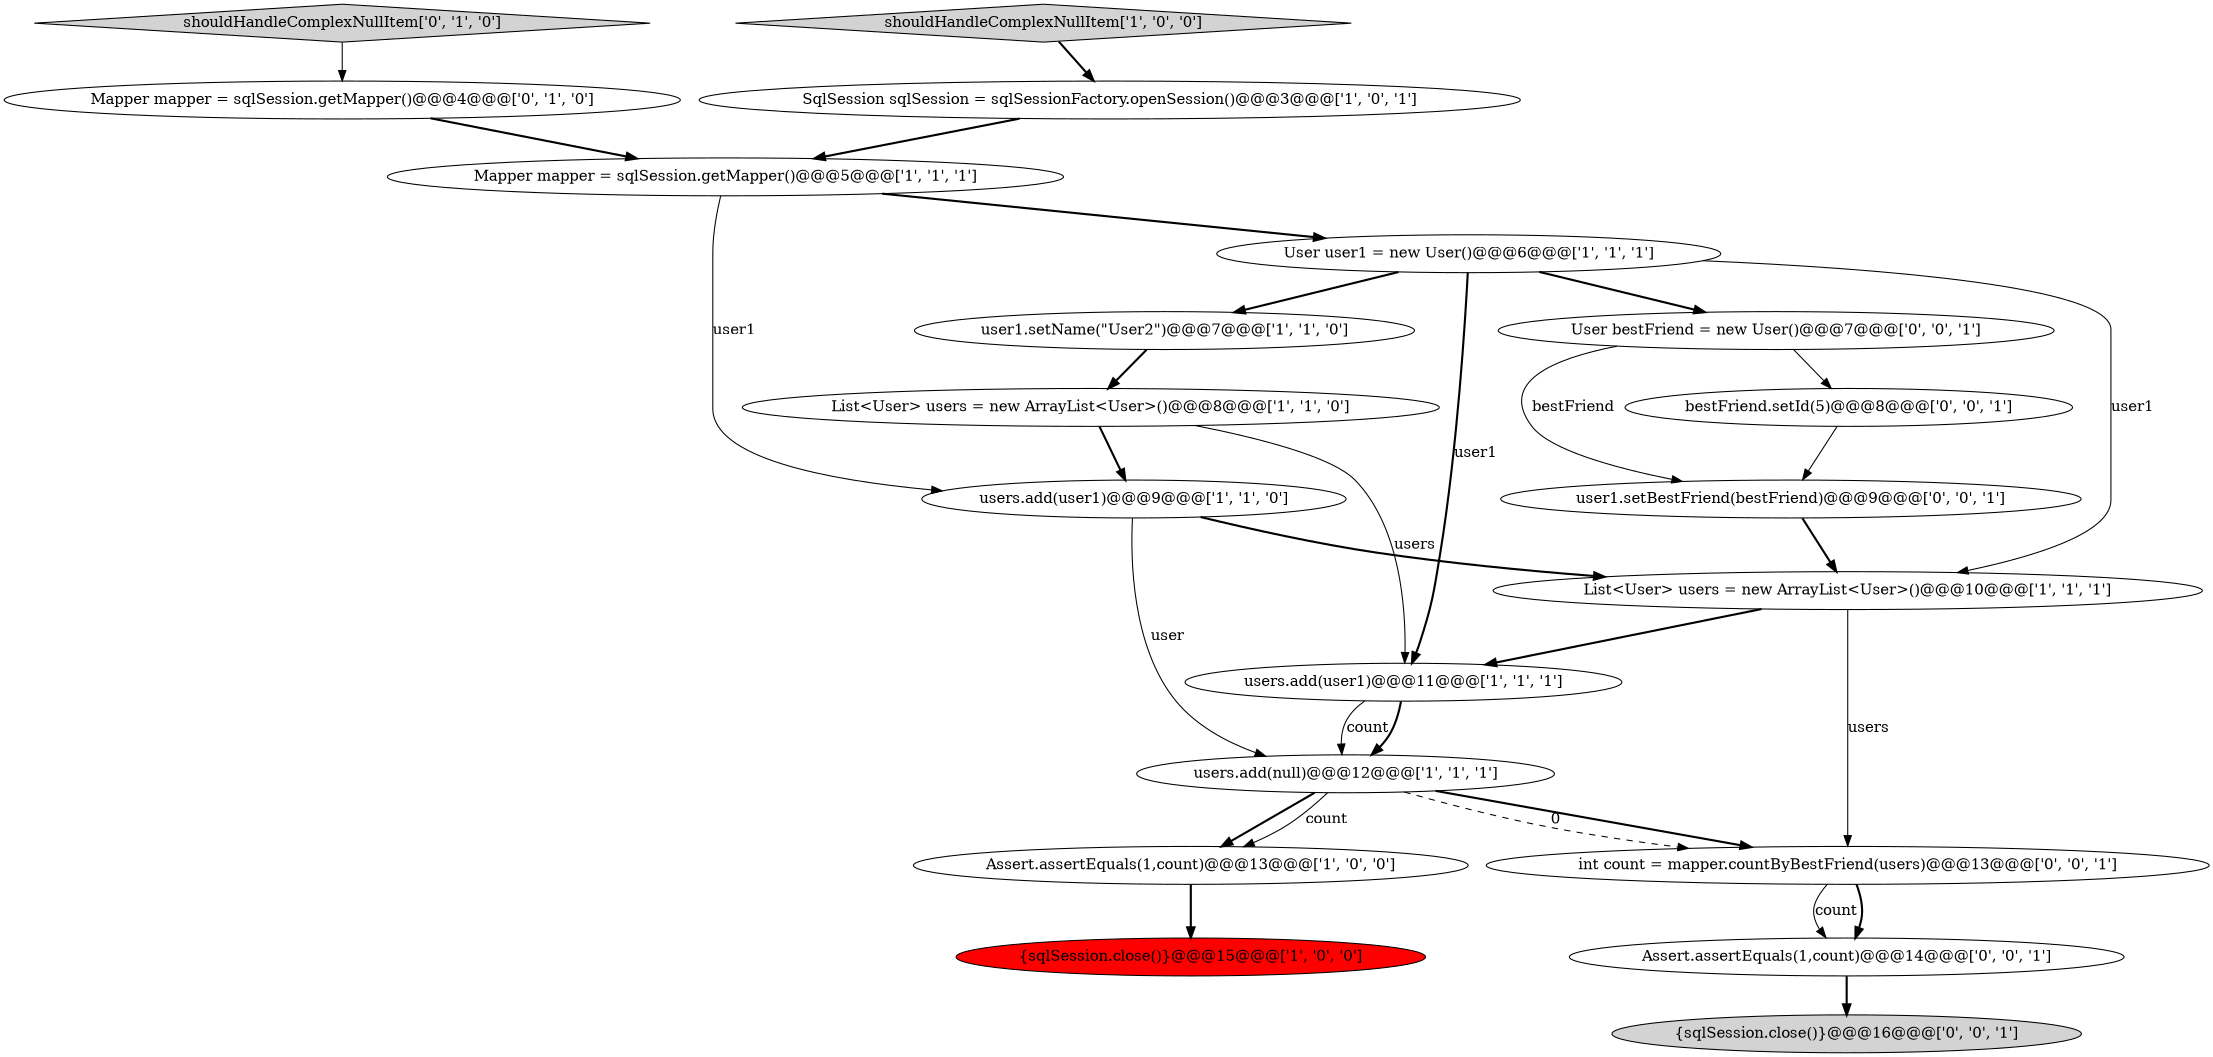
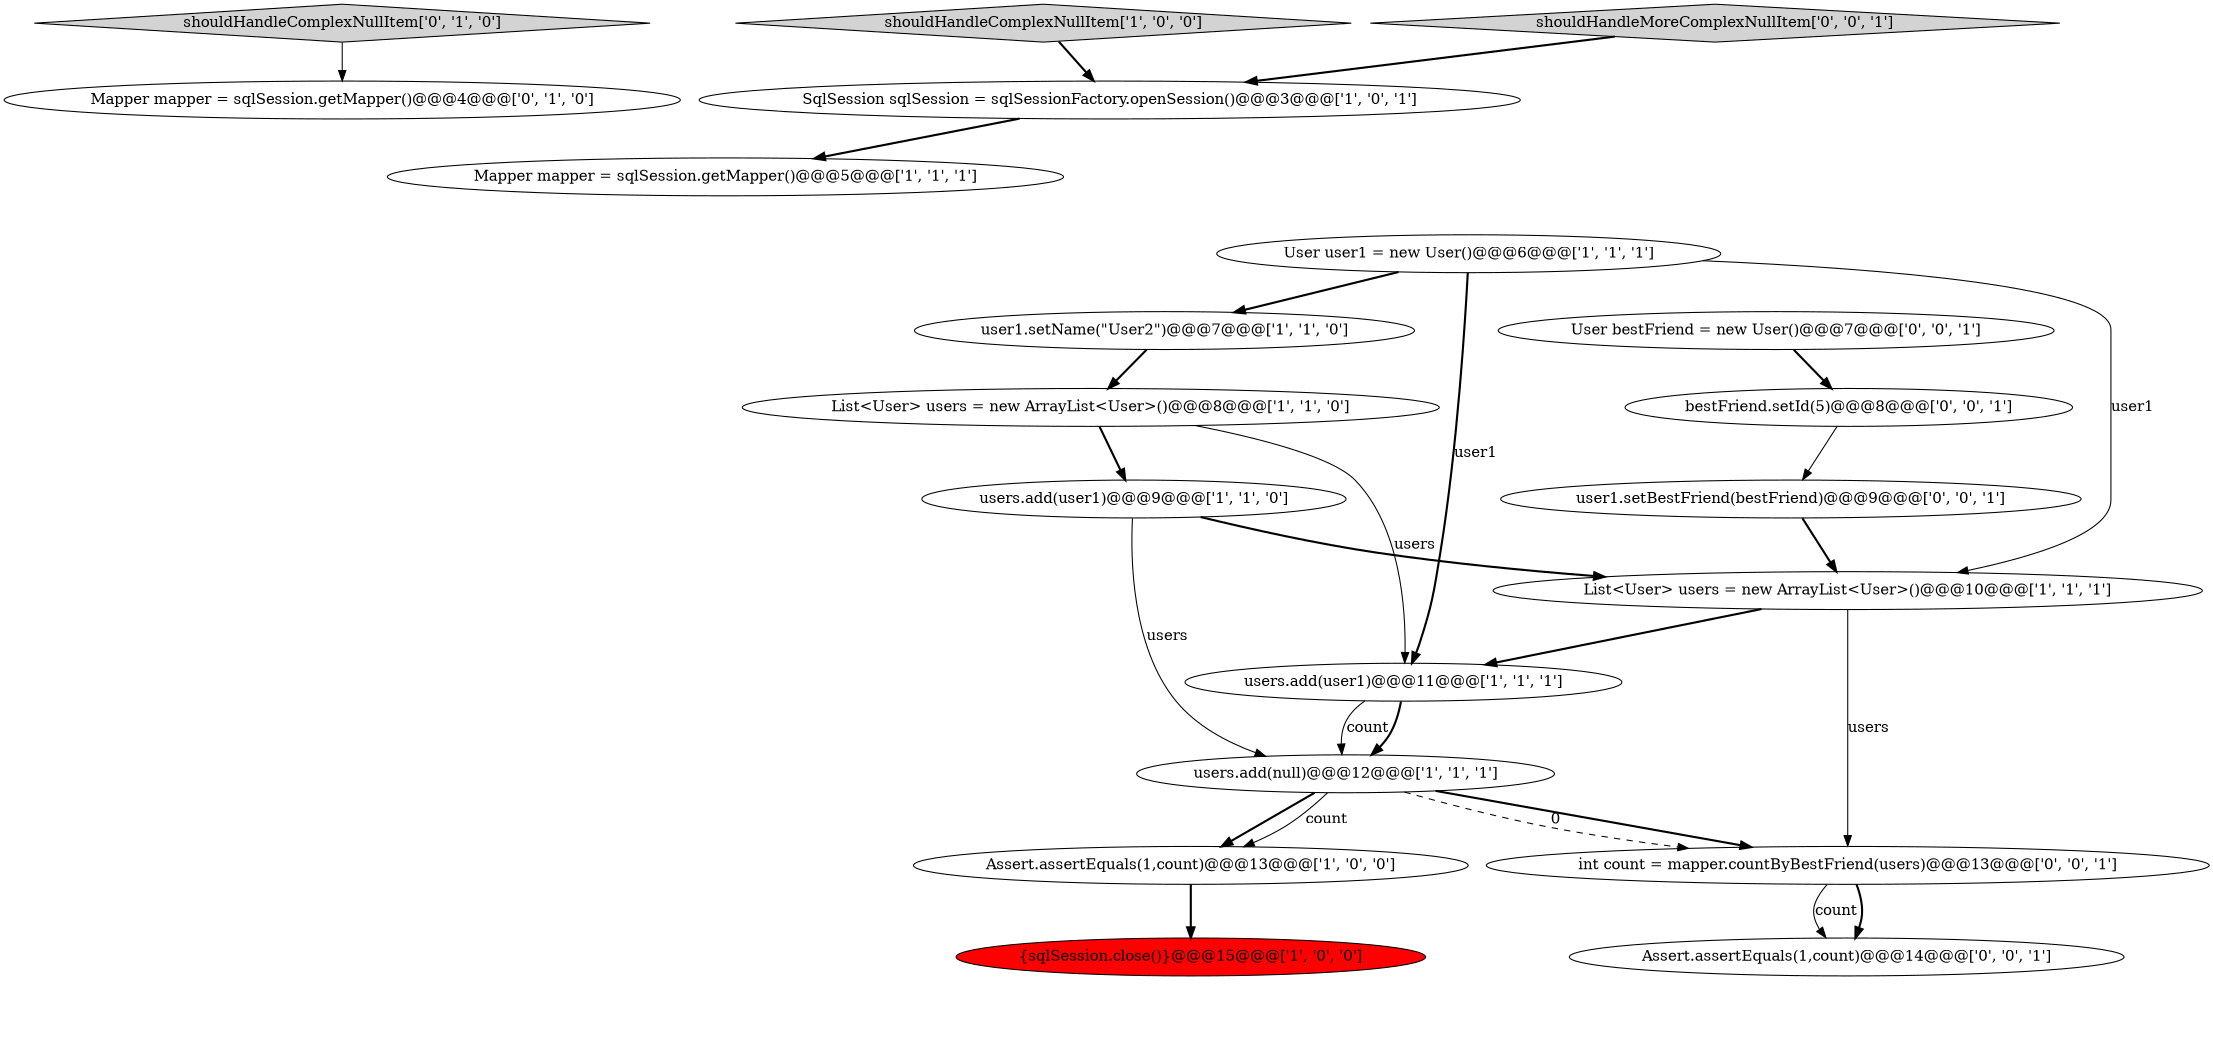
node "shouldHandleMoreComplexNullItem['0', '0', '1']": added
edge "Mapper mapper = sqlSession.getMapper()@@@4@@@['0', '1', '0']" -> "Mapper mapper = sqlSession.getMapper()@@@5@@@['1', '1', '1']": removed
edge "Mapper mapper = sqlSession.getMapper()@@@5@@@['1', '1', '1']" -> "User user1 = new User()@@@6@@@['1', '1', '1']": removed
edge "User user1 = new User()@@@6@@@['1', '1', '1']" -> "User bestFriend = new User()@@@7@@@['0', '0', '1']": removed
edge "User bestFriend = new User()@@@7@@@['0', '0', '1']" -> "bestFriend.setId(5)@@@8@@@['0', '0', '1']": style solid -> bold
edge "Mapper mapper = sqlSession.getMapper()@@@5@@@['1', '1', '1']" -> "users.add(user1)@@@9@@@['1', '1', '0']": removed, label "user1"
edge "User bestFriend = new User()@@@7@@@['0', '0', '1']" -> "user1.setBestFriend(bestFriend)@@@9@@@['0', '0', '1']": removed, label "bestFriend"
edge "users.add(user1)@@@9@@@['1', '1', '0']" -> "users.add(null)@@@12@@@['1', '1', '1']": label "user" -> "users"
node "{sqlSession.close()}@@@16@@@['0', '0', '1']": removed
